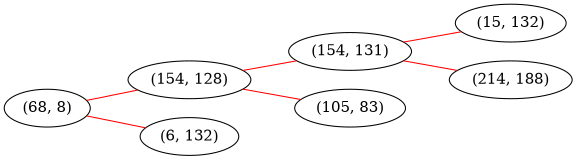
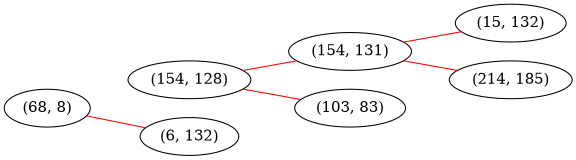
node "(214, 188)": label "(214, 188)" -> "(214, 185)"
edge "(154, 128)" -- "(68, 8)": removed
node "(105, 83)": label "(105, 83)" -> "(103, 83)"
